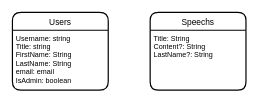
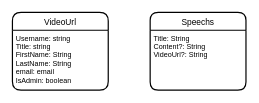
node "Users": label "Users" -> "VideoUrl"
node "Title: String Content?: String LastName?: String": label "Title: String Content?: String LastName?: String" -> "Title: String Content?: String VideoUrl?: String"
